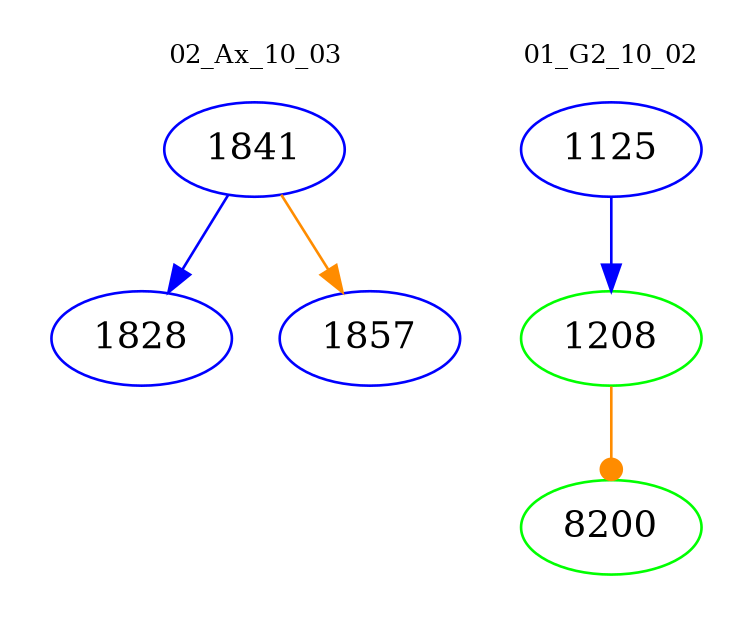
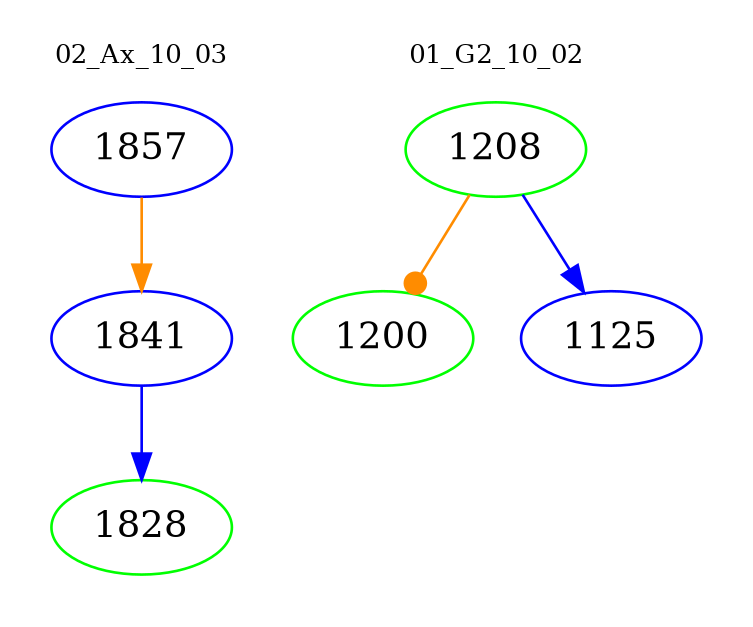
edge "1125" -> "1208": reversed
edge "1841" -> "1857": reversed
node "1828": color blue -> green
node "8200": label "8200" -> "1200"
